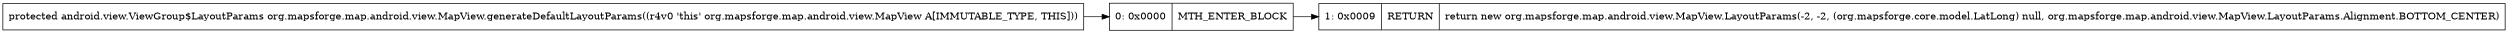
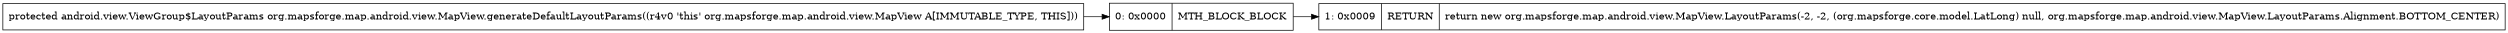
node "0: 0x0000": text "MTH_ENTER_BLOCK" -> "MTH_BLOCK_BLOCK"
